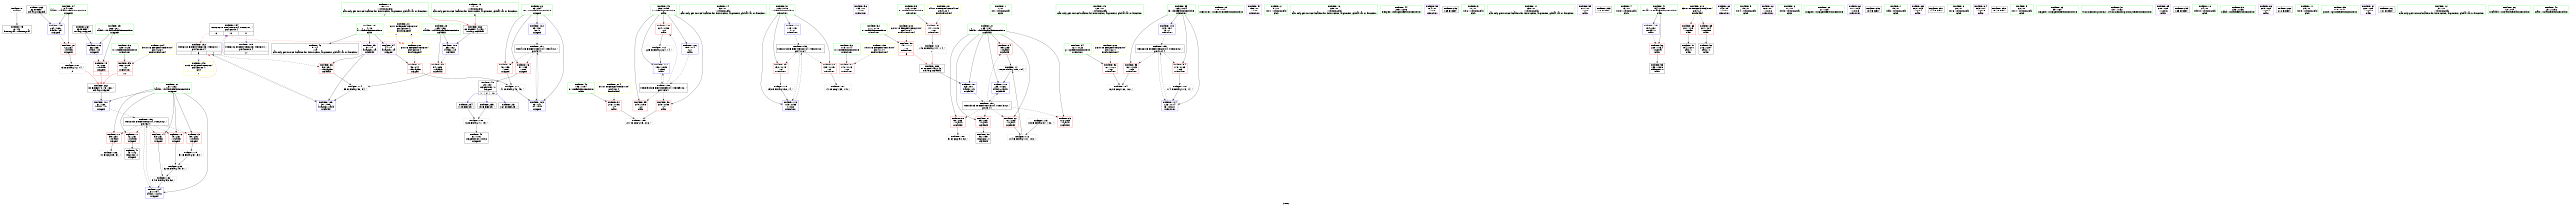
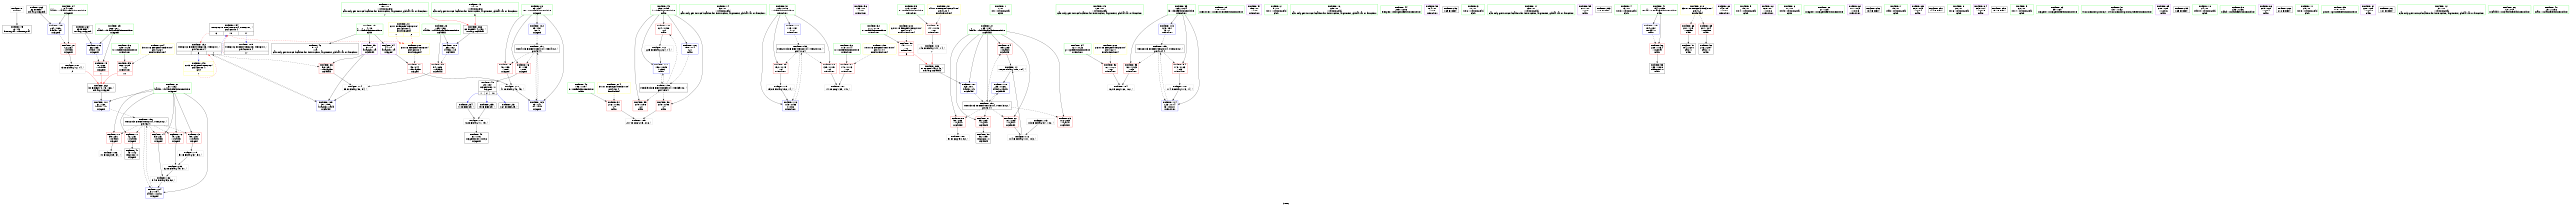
edge "NodeID: 27" -> "NodeID: 110": now "NodeID: 27" -> "NodeID: 191"
edge "NodeID: 87" -> "NodeID: 187": added
